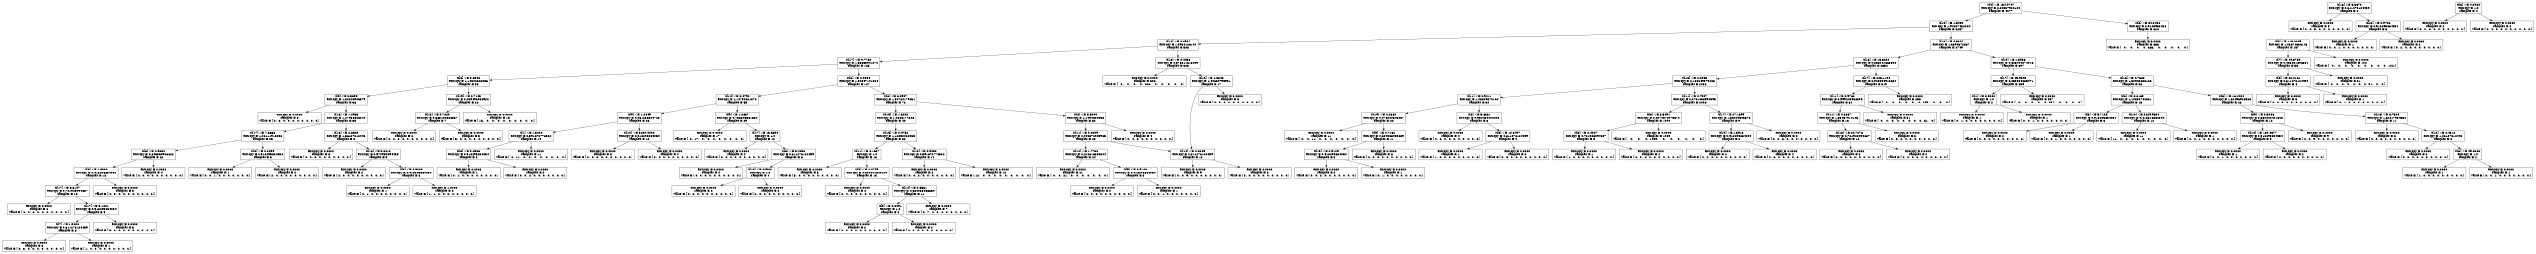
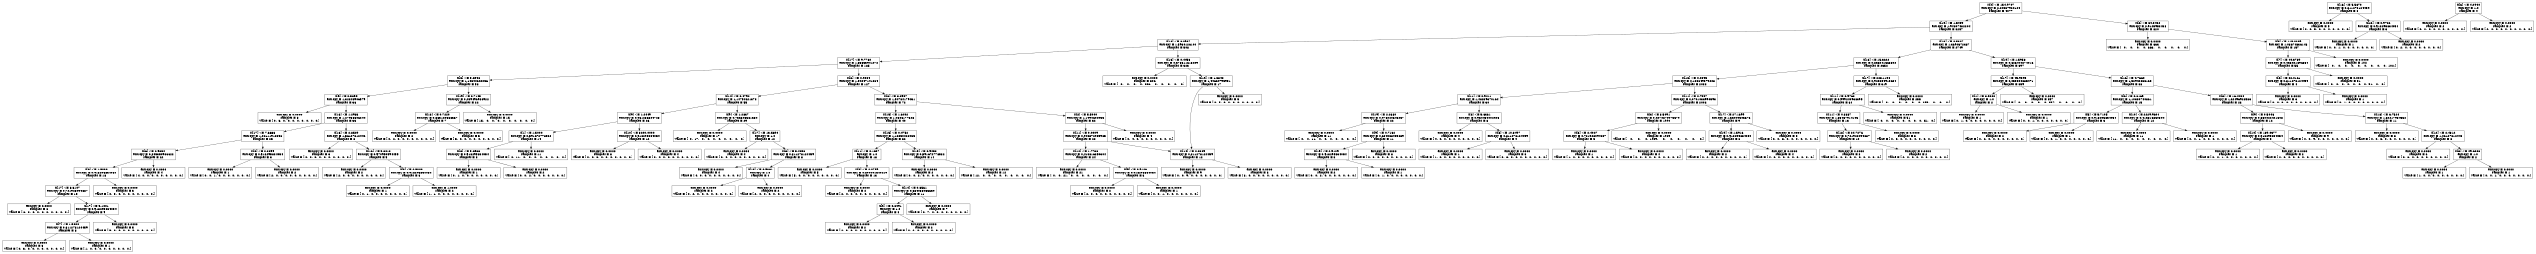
edge "X[8] <= 34.3482 entropy = 0.9125953438 samples = 820" -> "X[8] <= 115.0209 entropy = 1.08674836148 samples = 157": added
